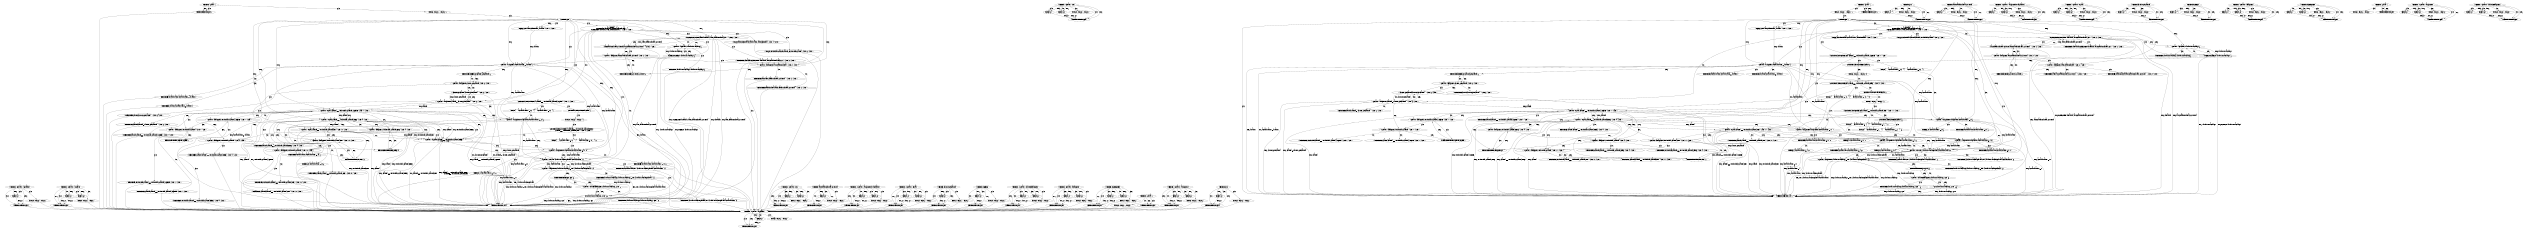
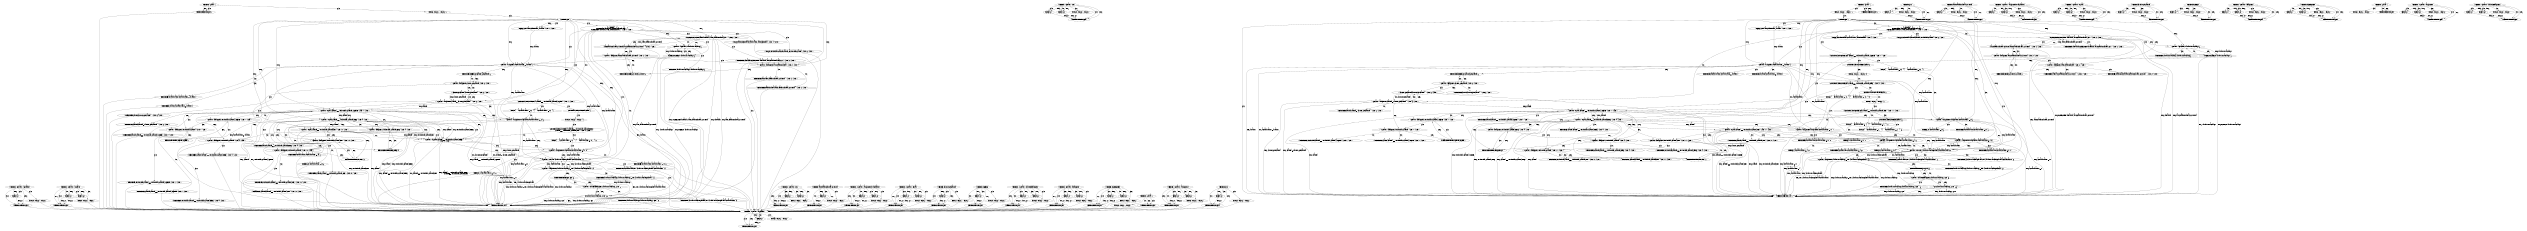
edge "(<operator>.assignmentMultiplication,actual_duration *= 4)" -> "(LITERAL,4,actual_duration *= 4)": reversed
